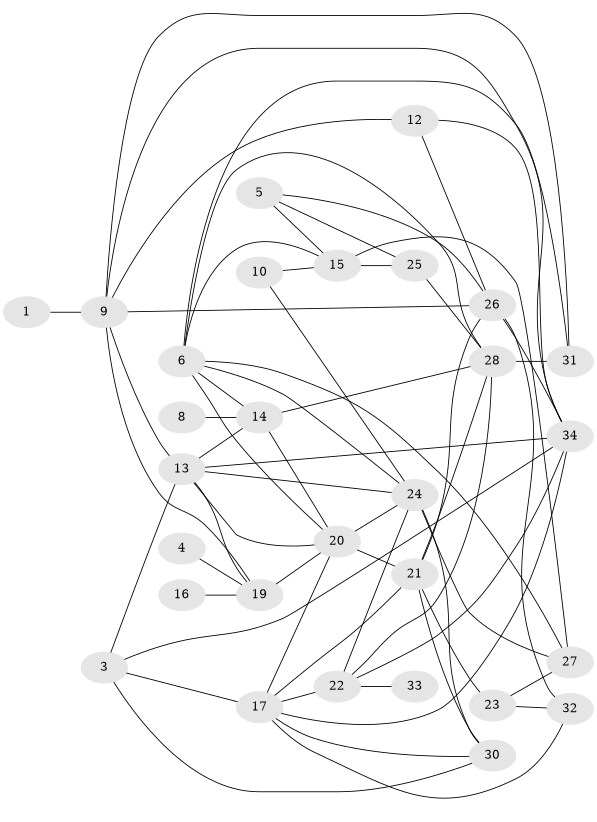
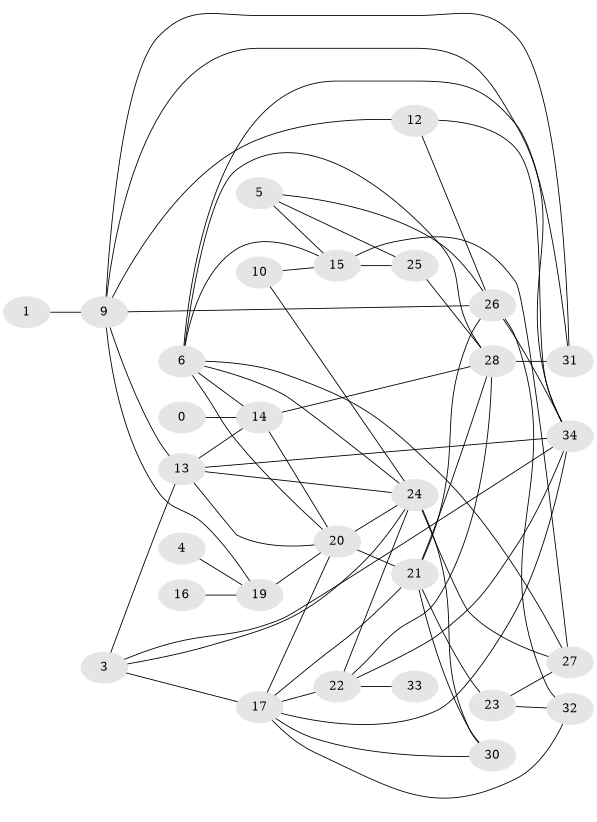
node "8": label "8" -> "0"
edge "13" -- "19": removed
edge "3" -- "30": now "3" -- "24"
